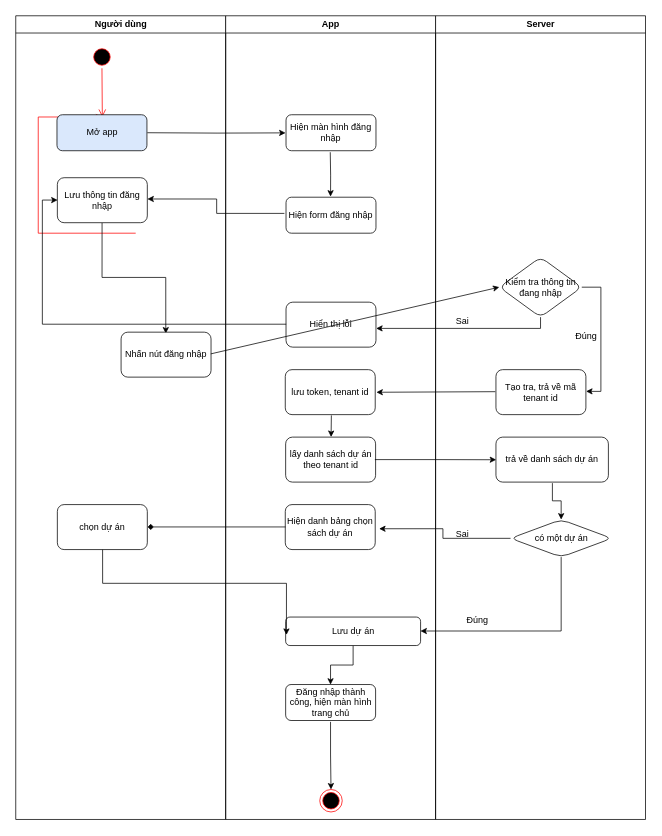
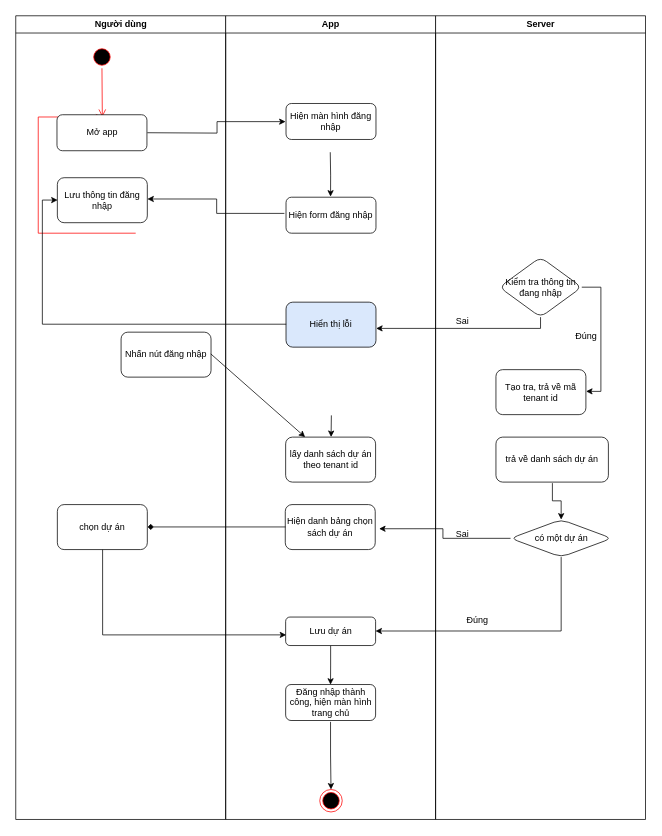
node "Mở app": fillcolor #dae8fc -> #ffffff
node "Hiện màn hình đăng nhập": moved (331, 132) -> (331, 121)
edge "Lưu thông tin đăng nhập" -> "Nhấn nút đăng nhập": removed
edge "Nhấn nút đăng nhập" -> "Kiểm tra thông tin đang nhập": now "Nhấn nút đăng nhập" -> "lấy danh sách dự án theo tenant id"
node "Hiển thị lỗi": fillcolor #ffffff -> #dae8fc
node "lưu token, tenant id": removed
edge "Tạo tra, trả về mã tenant id" -> "lưu token, tenant id": removed
edge "lấy danh sách dự án theo tenant id" -> "trả về danh sách dự án": removed
node "Lưu dự án": size 135x29 -> 90x29
